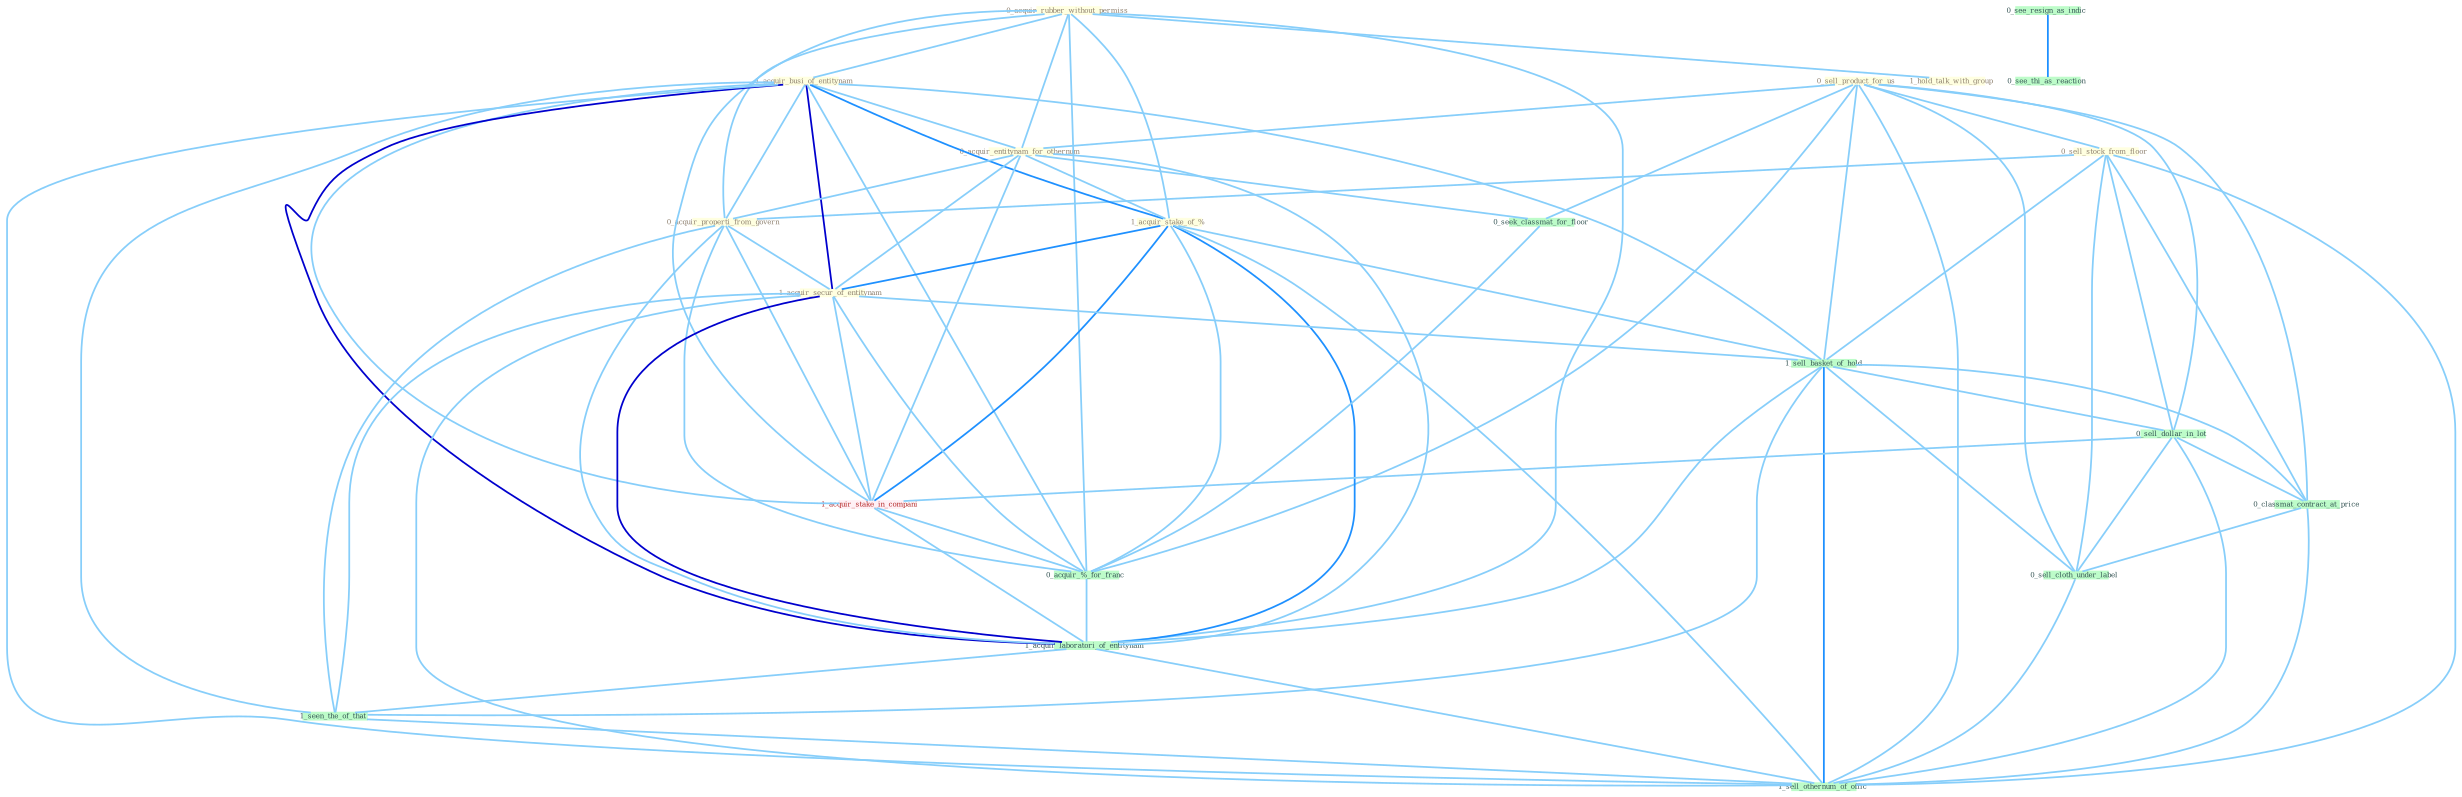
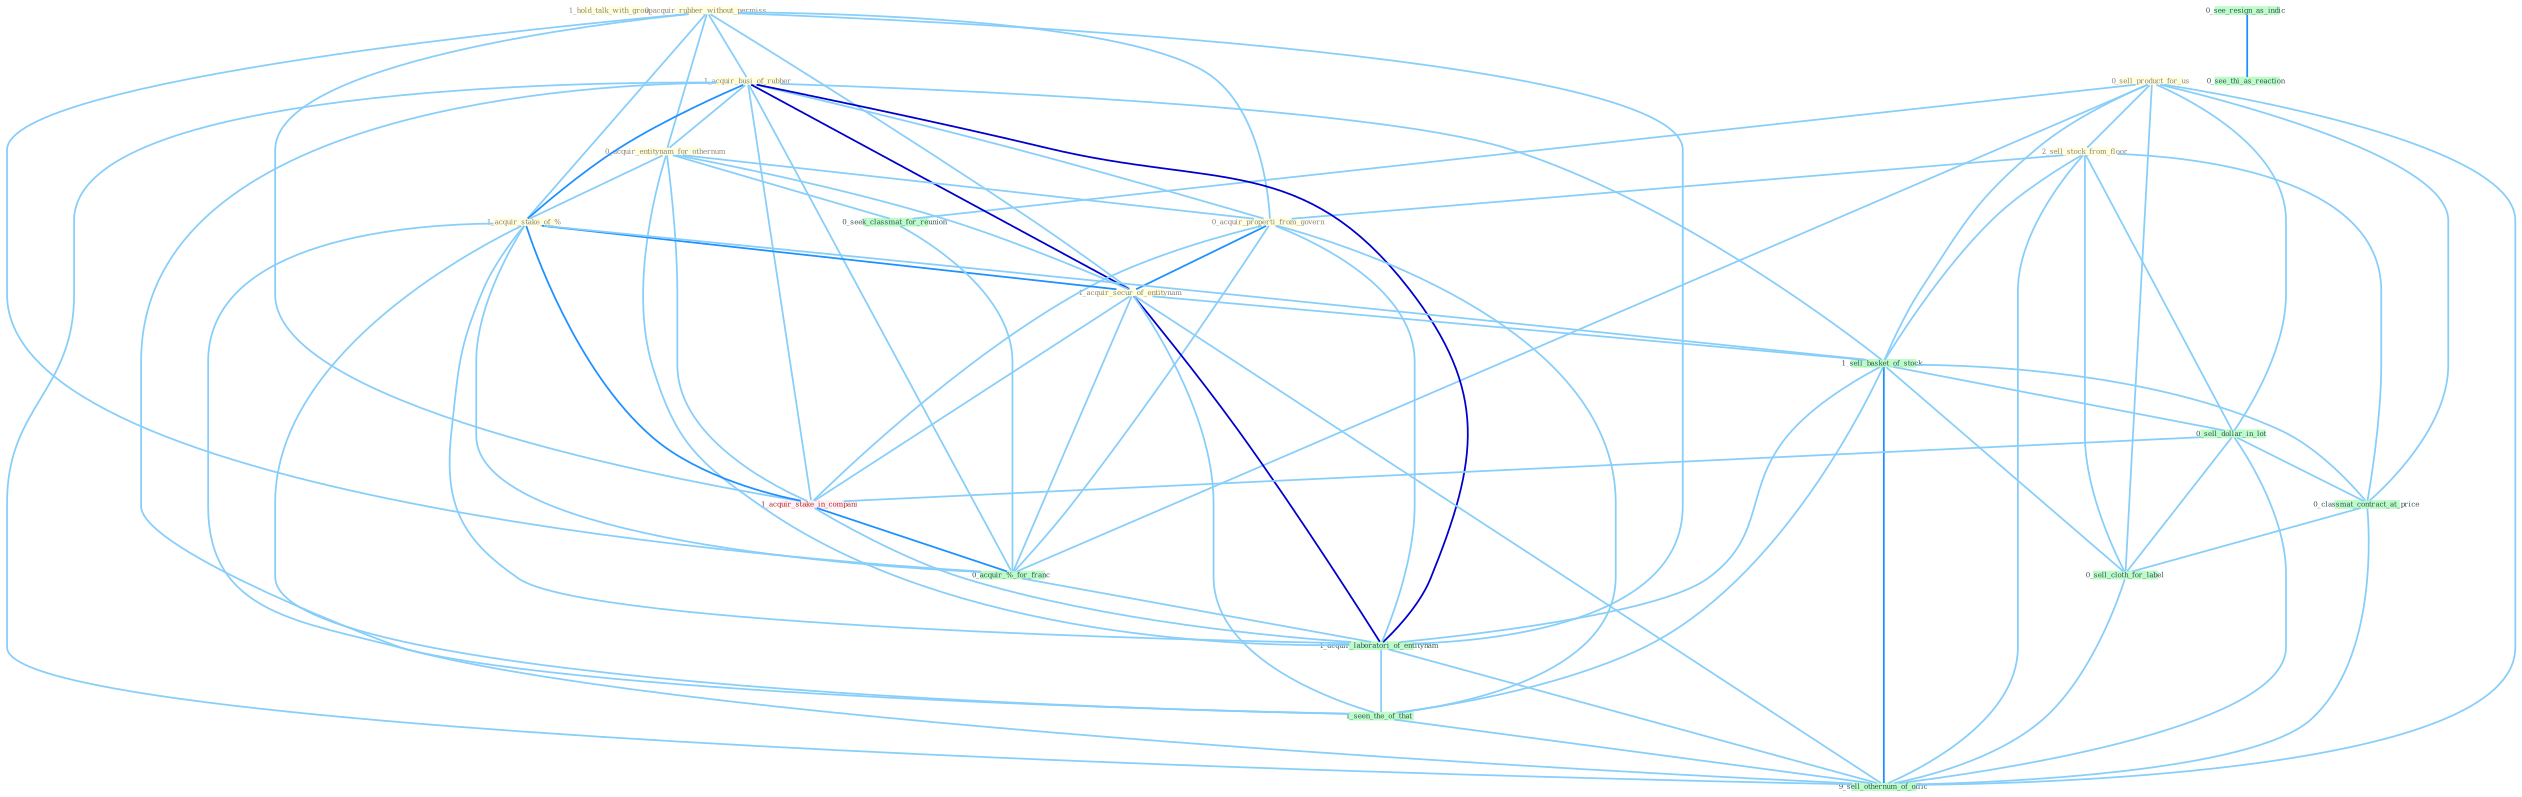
edge "0_acquir_rubber_without_permiss" -- "1_hold_talk_with_group": now "0_acquir_rubber_without_permiss" -- "1_acquir_secur_of_entitynam"
node "1_acquir_busi_of_entitynam": label "1_acquir_busi_of_entitynam" -> "1_acquir_busi_of_rubber"
edge "0_sell_product_for_us" -- "0_acquir_entitynam_for_othernum": removed
node "0_sell_stock_from_floor": label "0_sell_stock_from_floor" -> "2_sell_stock_from_floor"
node "0_seek_classmat_for_floor": label "0_seek_classmat_for_floor" -> "0_seek_classmat_for_reunion"
edge "0_acquir_properti_from_govern" -- "1_acquir_secur_of_entitynam": color #87cefa -> #1e90ff
node "1_sell_basket_of_hold": label "1_sell_basket_of_hold" -> "1_sell_basket_of_stock"
edge "1_acquir_stake_of_%" -- "1_acquir_laboratori_of_entitynam": color #1e90ff -> #87cefa
edge "1_acquir_stake_in_compani" -- "0_acquir_%_for_franc": color #87cefa -> #1e90ff
node "0_sell_cloth_under_label": label "0_sell_cloth_under_label" -> "0_sell_cloth_for_label"
edge "1_acquir_stake_of_%" -- "1_seen_the_of_that": added
node "1_sell_othernum_of_offic": label "1_sell_othernum_of_offic" -> "9_sell_othernum_of_offic"
